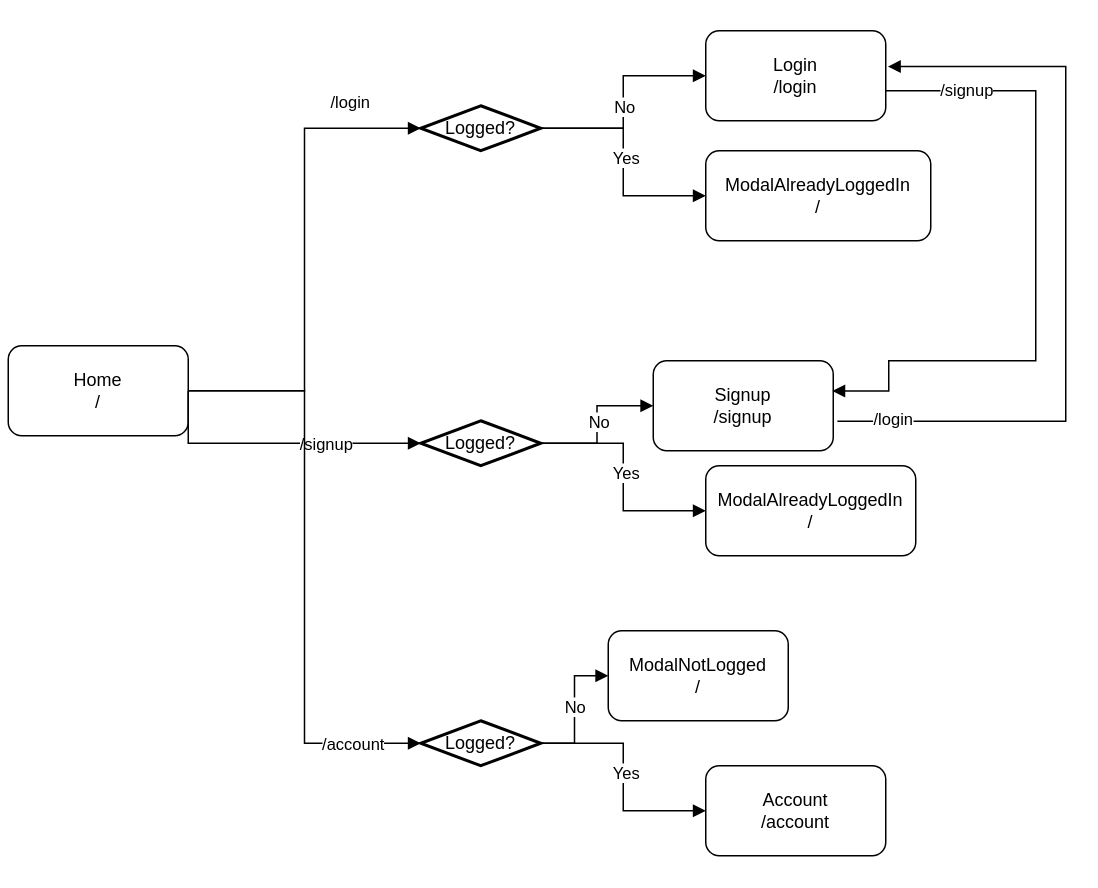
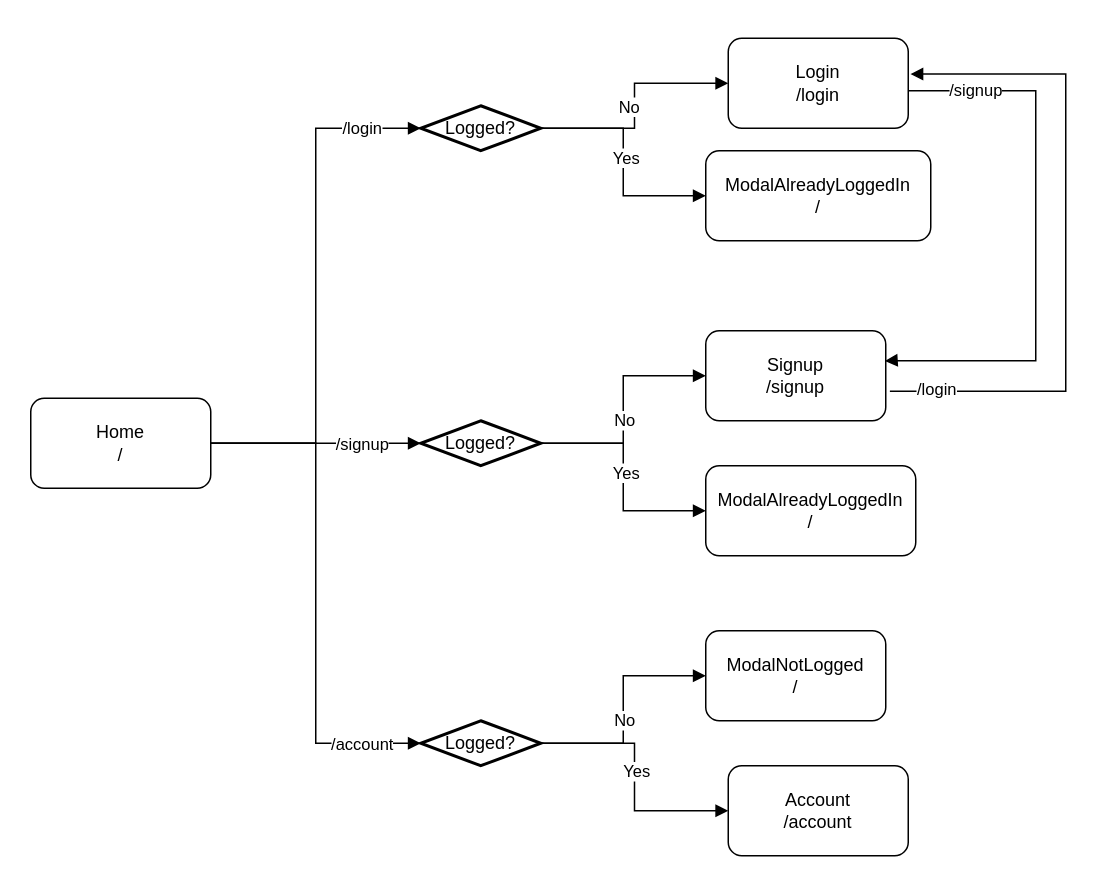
node "Login /login": moved (796, 76) -> (818, 83)
node "Home /": moved (98, 391) -> (121, 443)
node "Signup /signup": moved (743, 406) -> (796, 376)
node "ModalNotLogged /": moved (698, 676) -> (796, 676)
node "Account /account": moved (796, 811) -> (818, 811)
